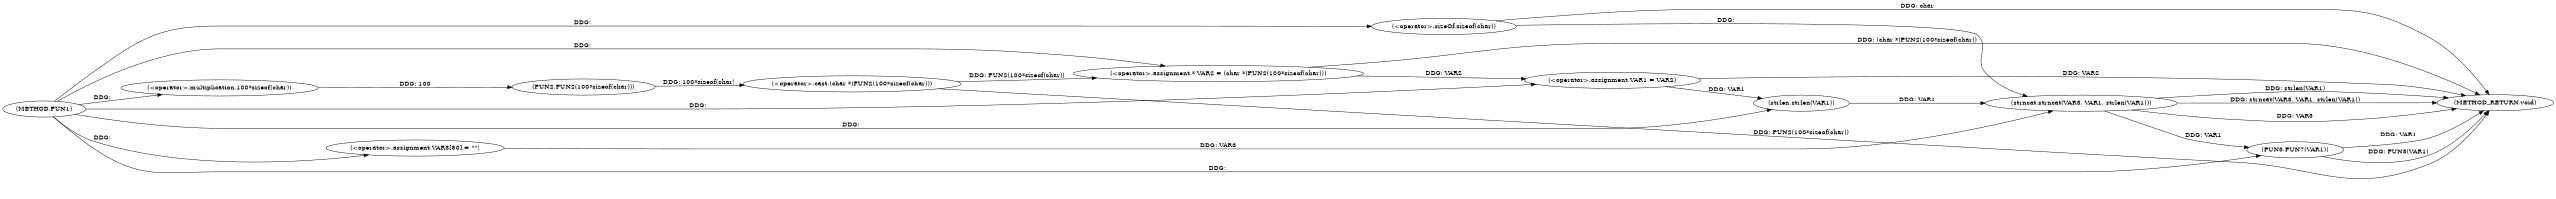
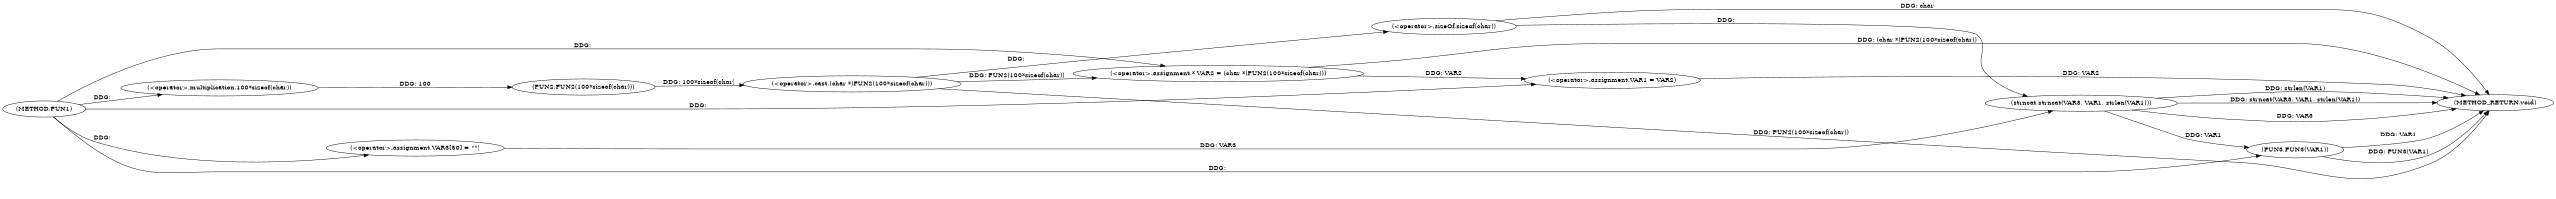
edge "(METHOD,FUN1)" -> "(<operator>.sizeOf,sizeof(char))": now "(<operator>.cast,(char *)FUN2(100*sizeof(char)))" -> "(<operator>.sizeOf,sizeof(char))"
node "(strlen,strlen(VAR1))": removed
node "(FUN3,FUN7(VAR1))": label "(FUN3,FUN7(VAR1))" -> "(FUN3,FUN3(VAR1))"
